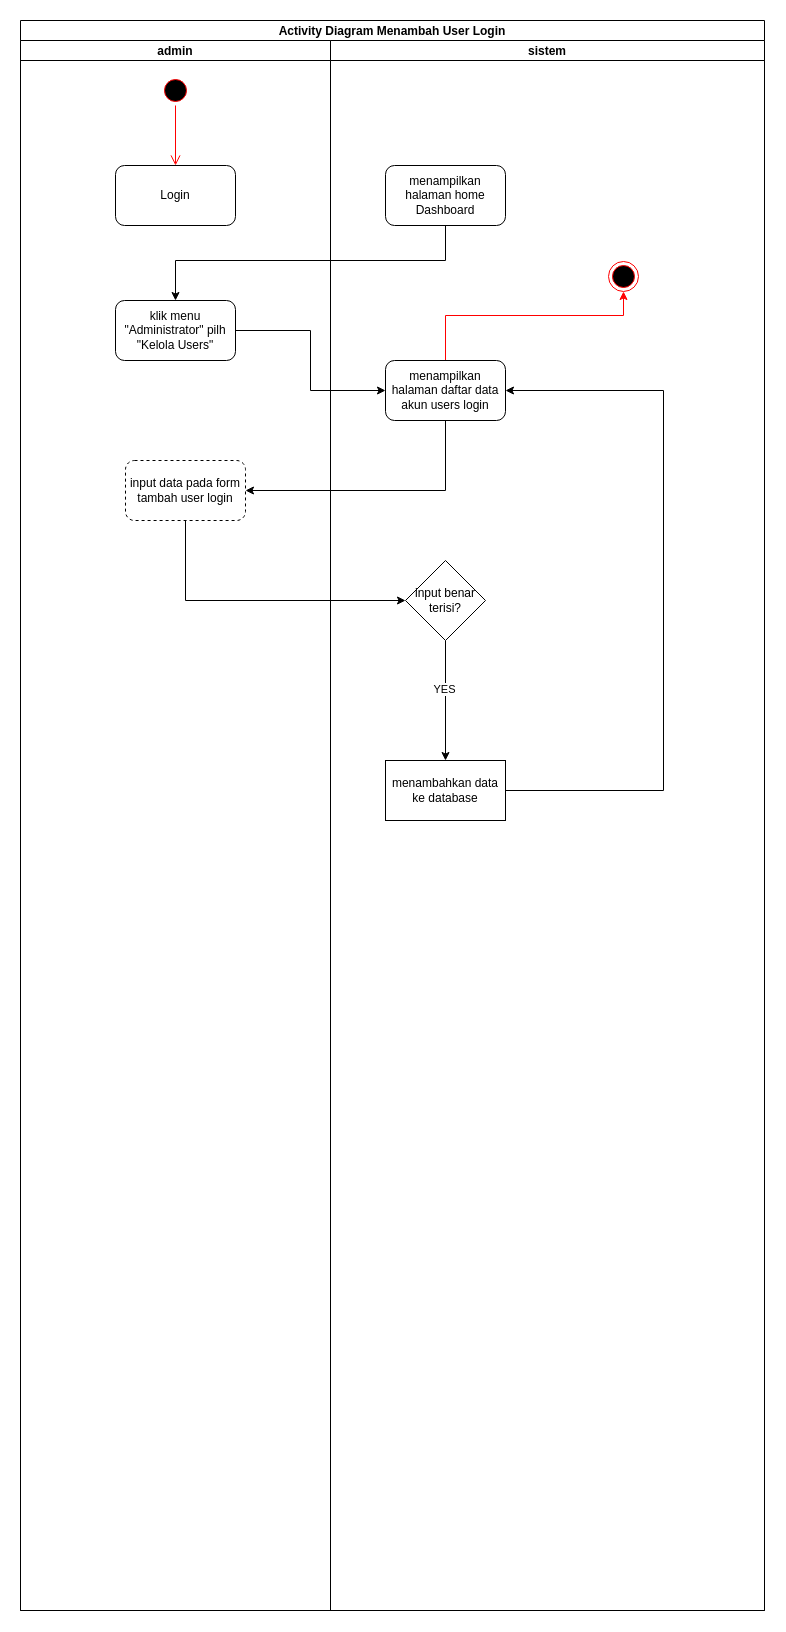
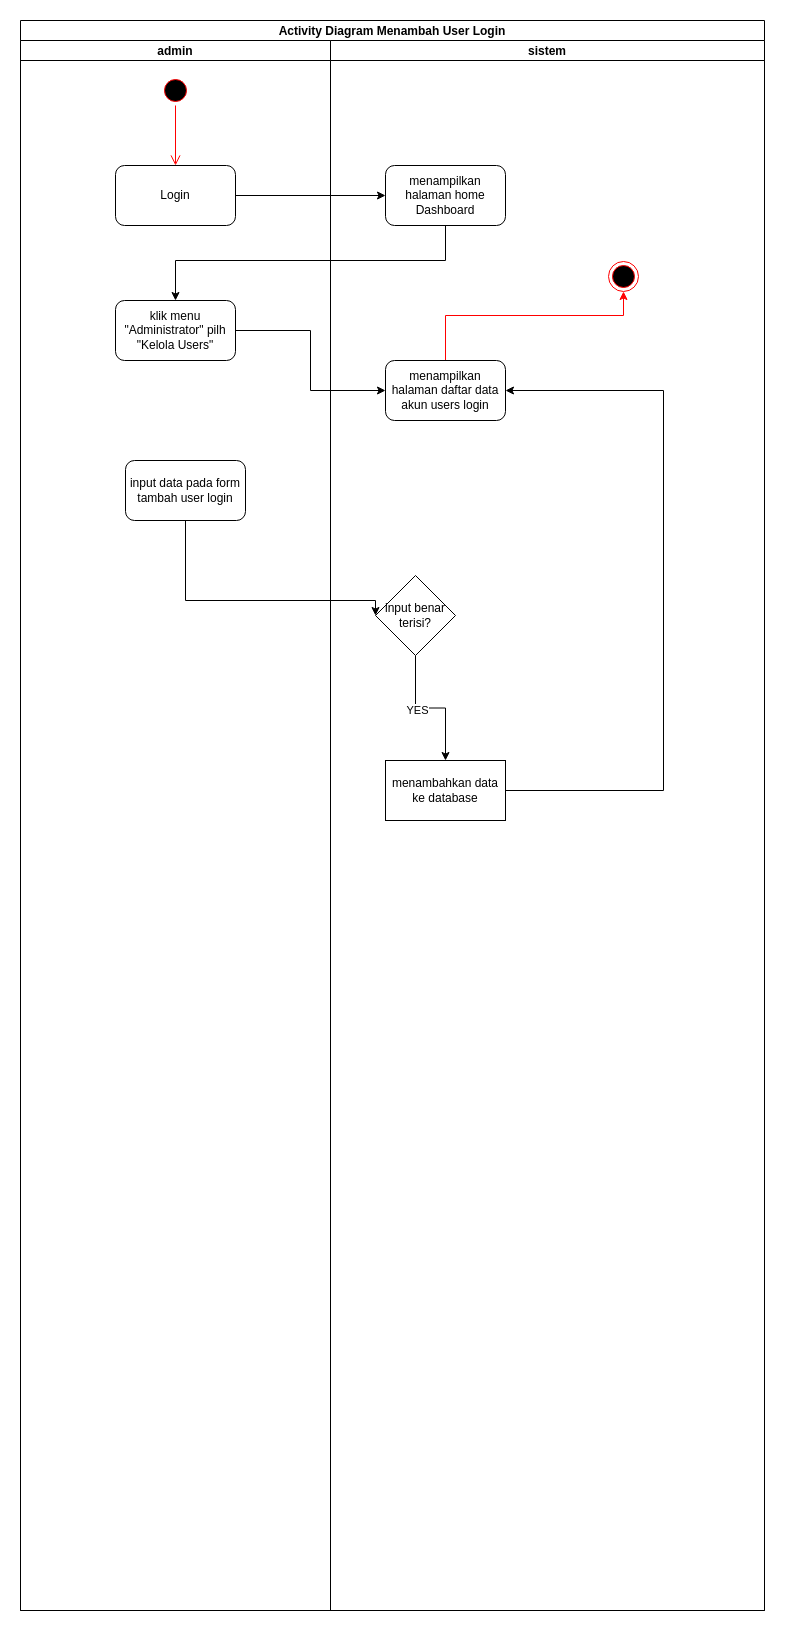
edge "Login" -> "menampilkan halaman home Dashboard": added
node "input data pada form tambah user login": style dashed -> solid
edge "menampilkan halaman daftar data akun users login" -> "input data pada form tambah user login": removed
node "input benar terisi?": moved (446, 601) -> (416, 616)
